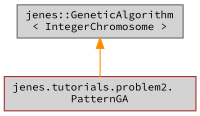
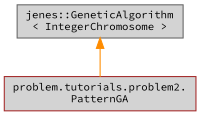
node "jenes.tutorials.problem2. PatternGA": label "jenes.tutorials.problem2. PatternGA" -> "problem.tutorials.problem2. PatternGA"
